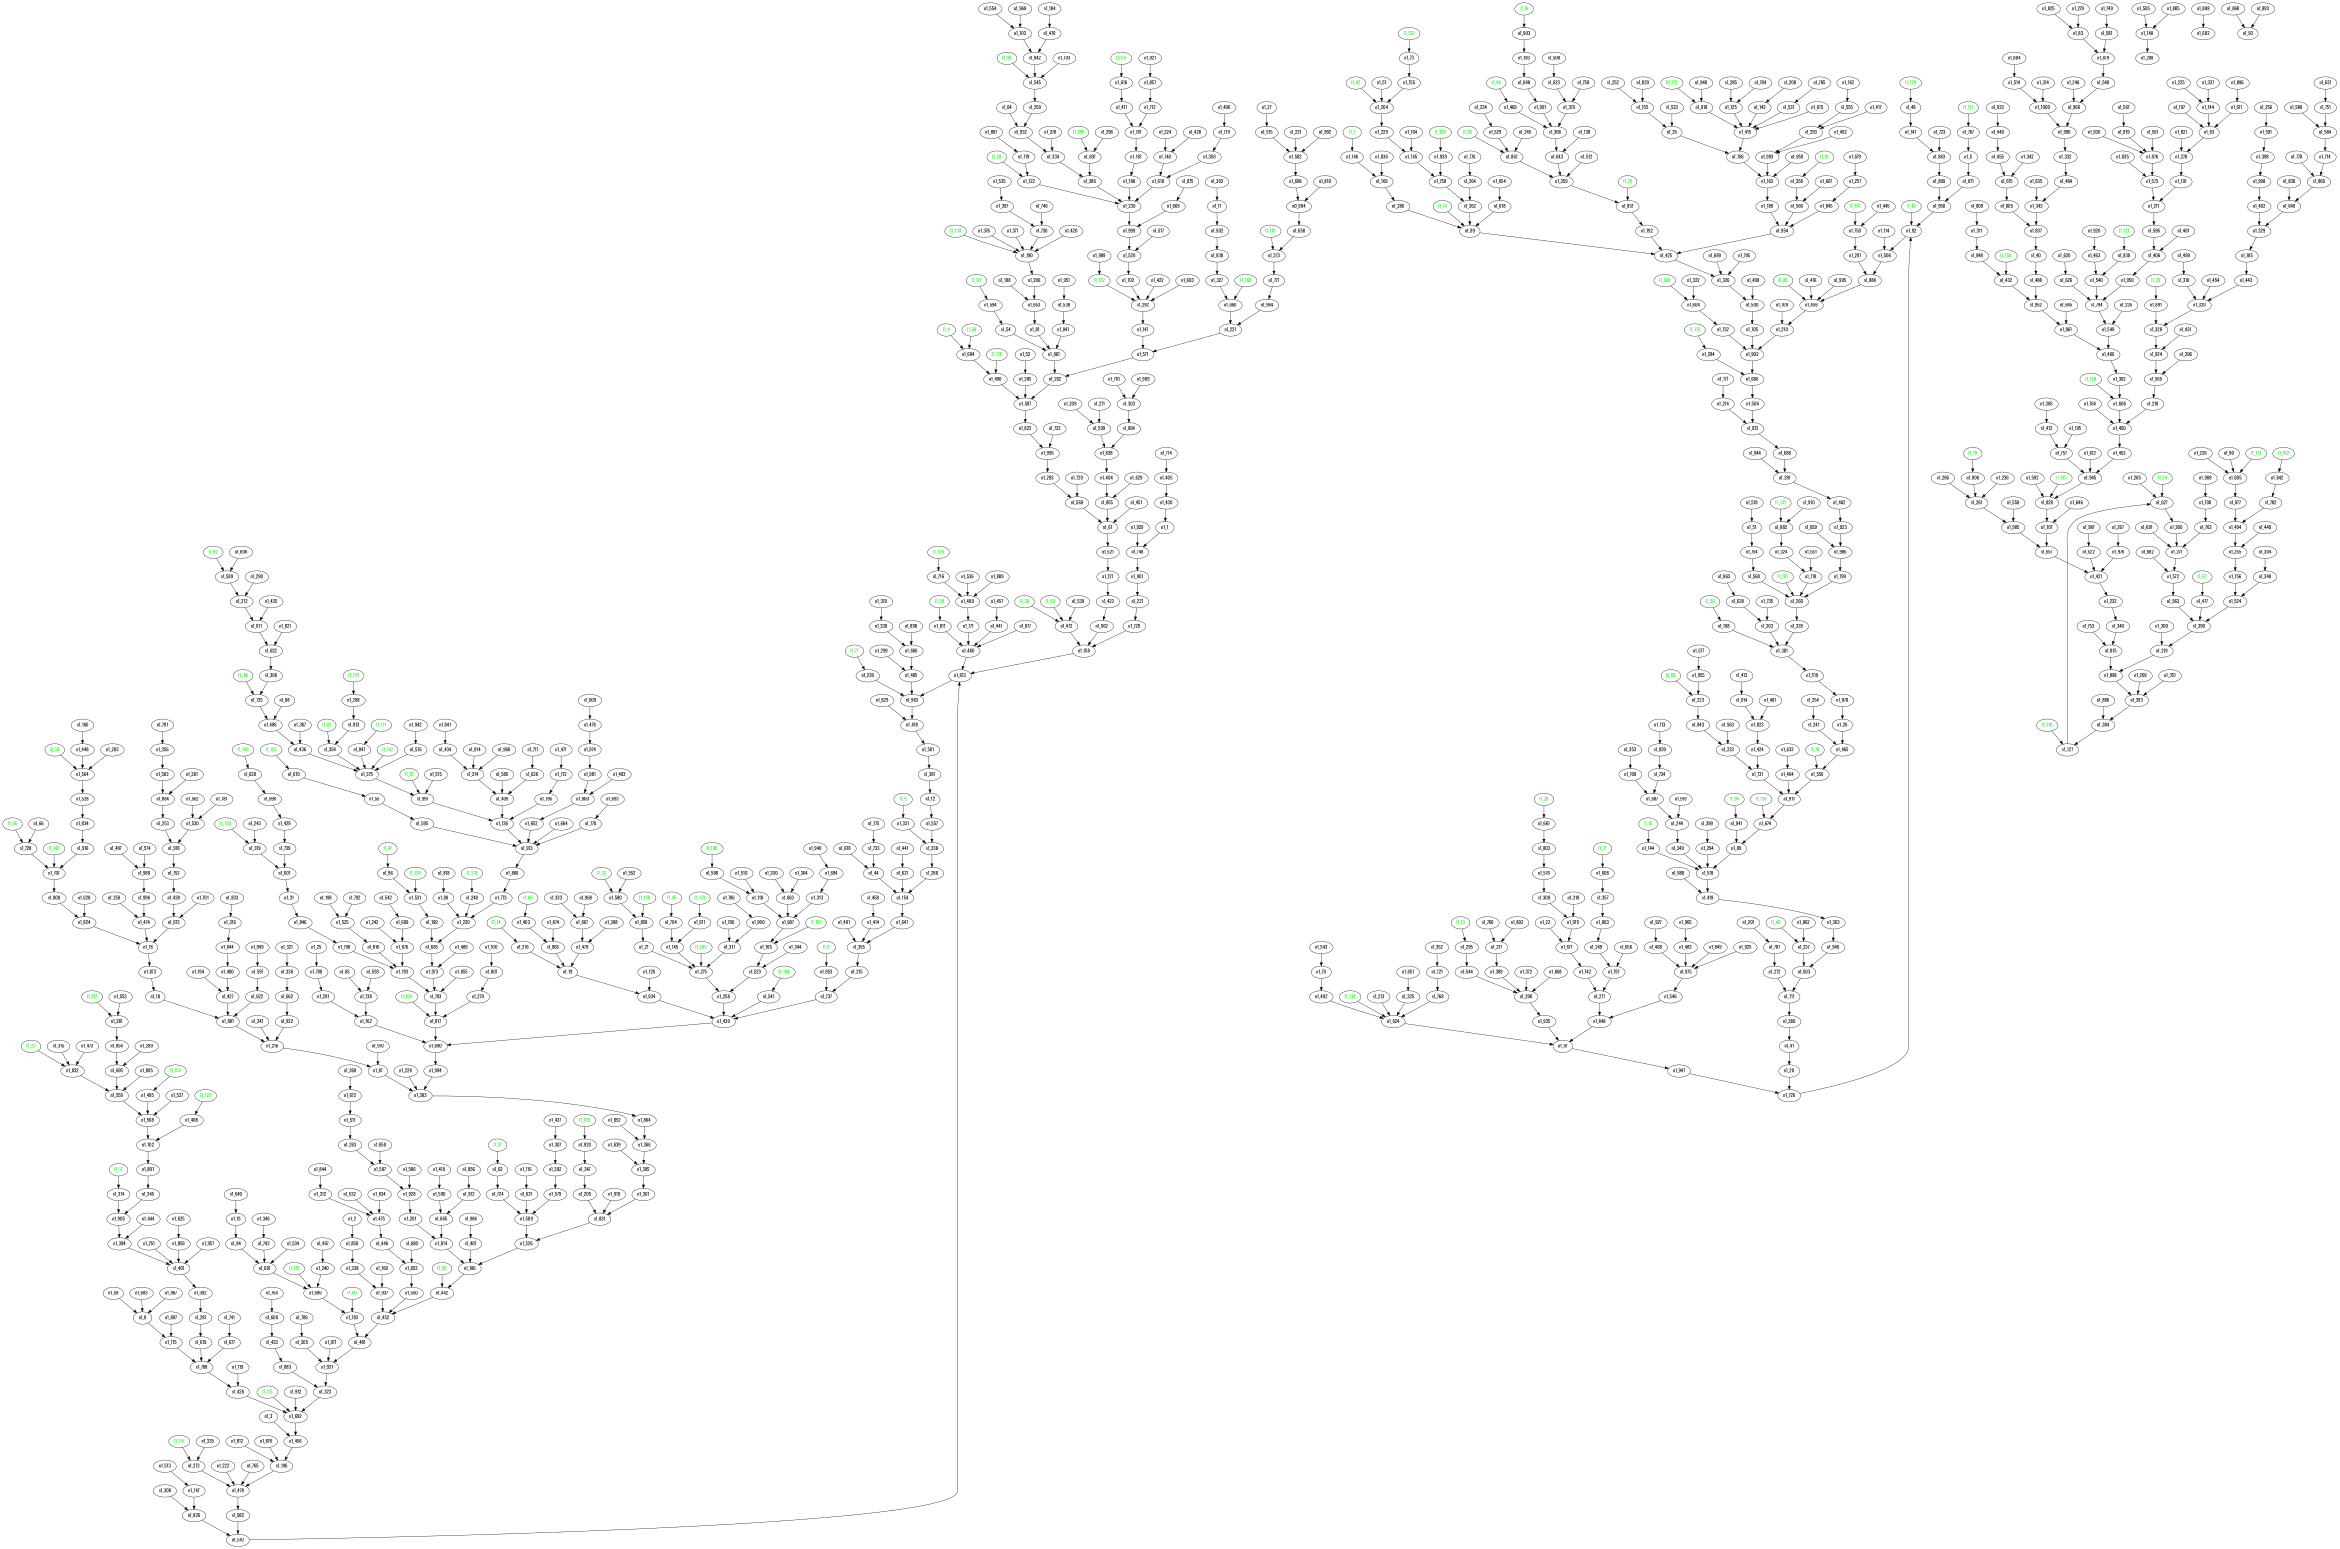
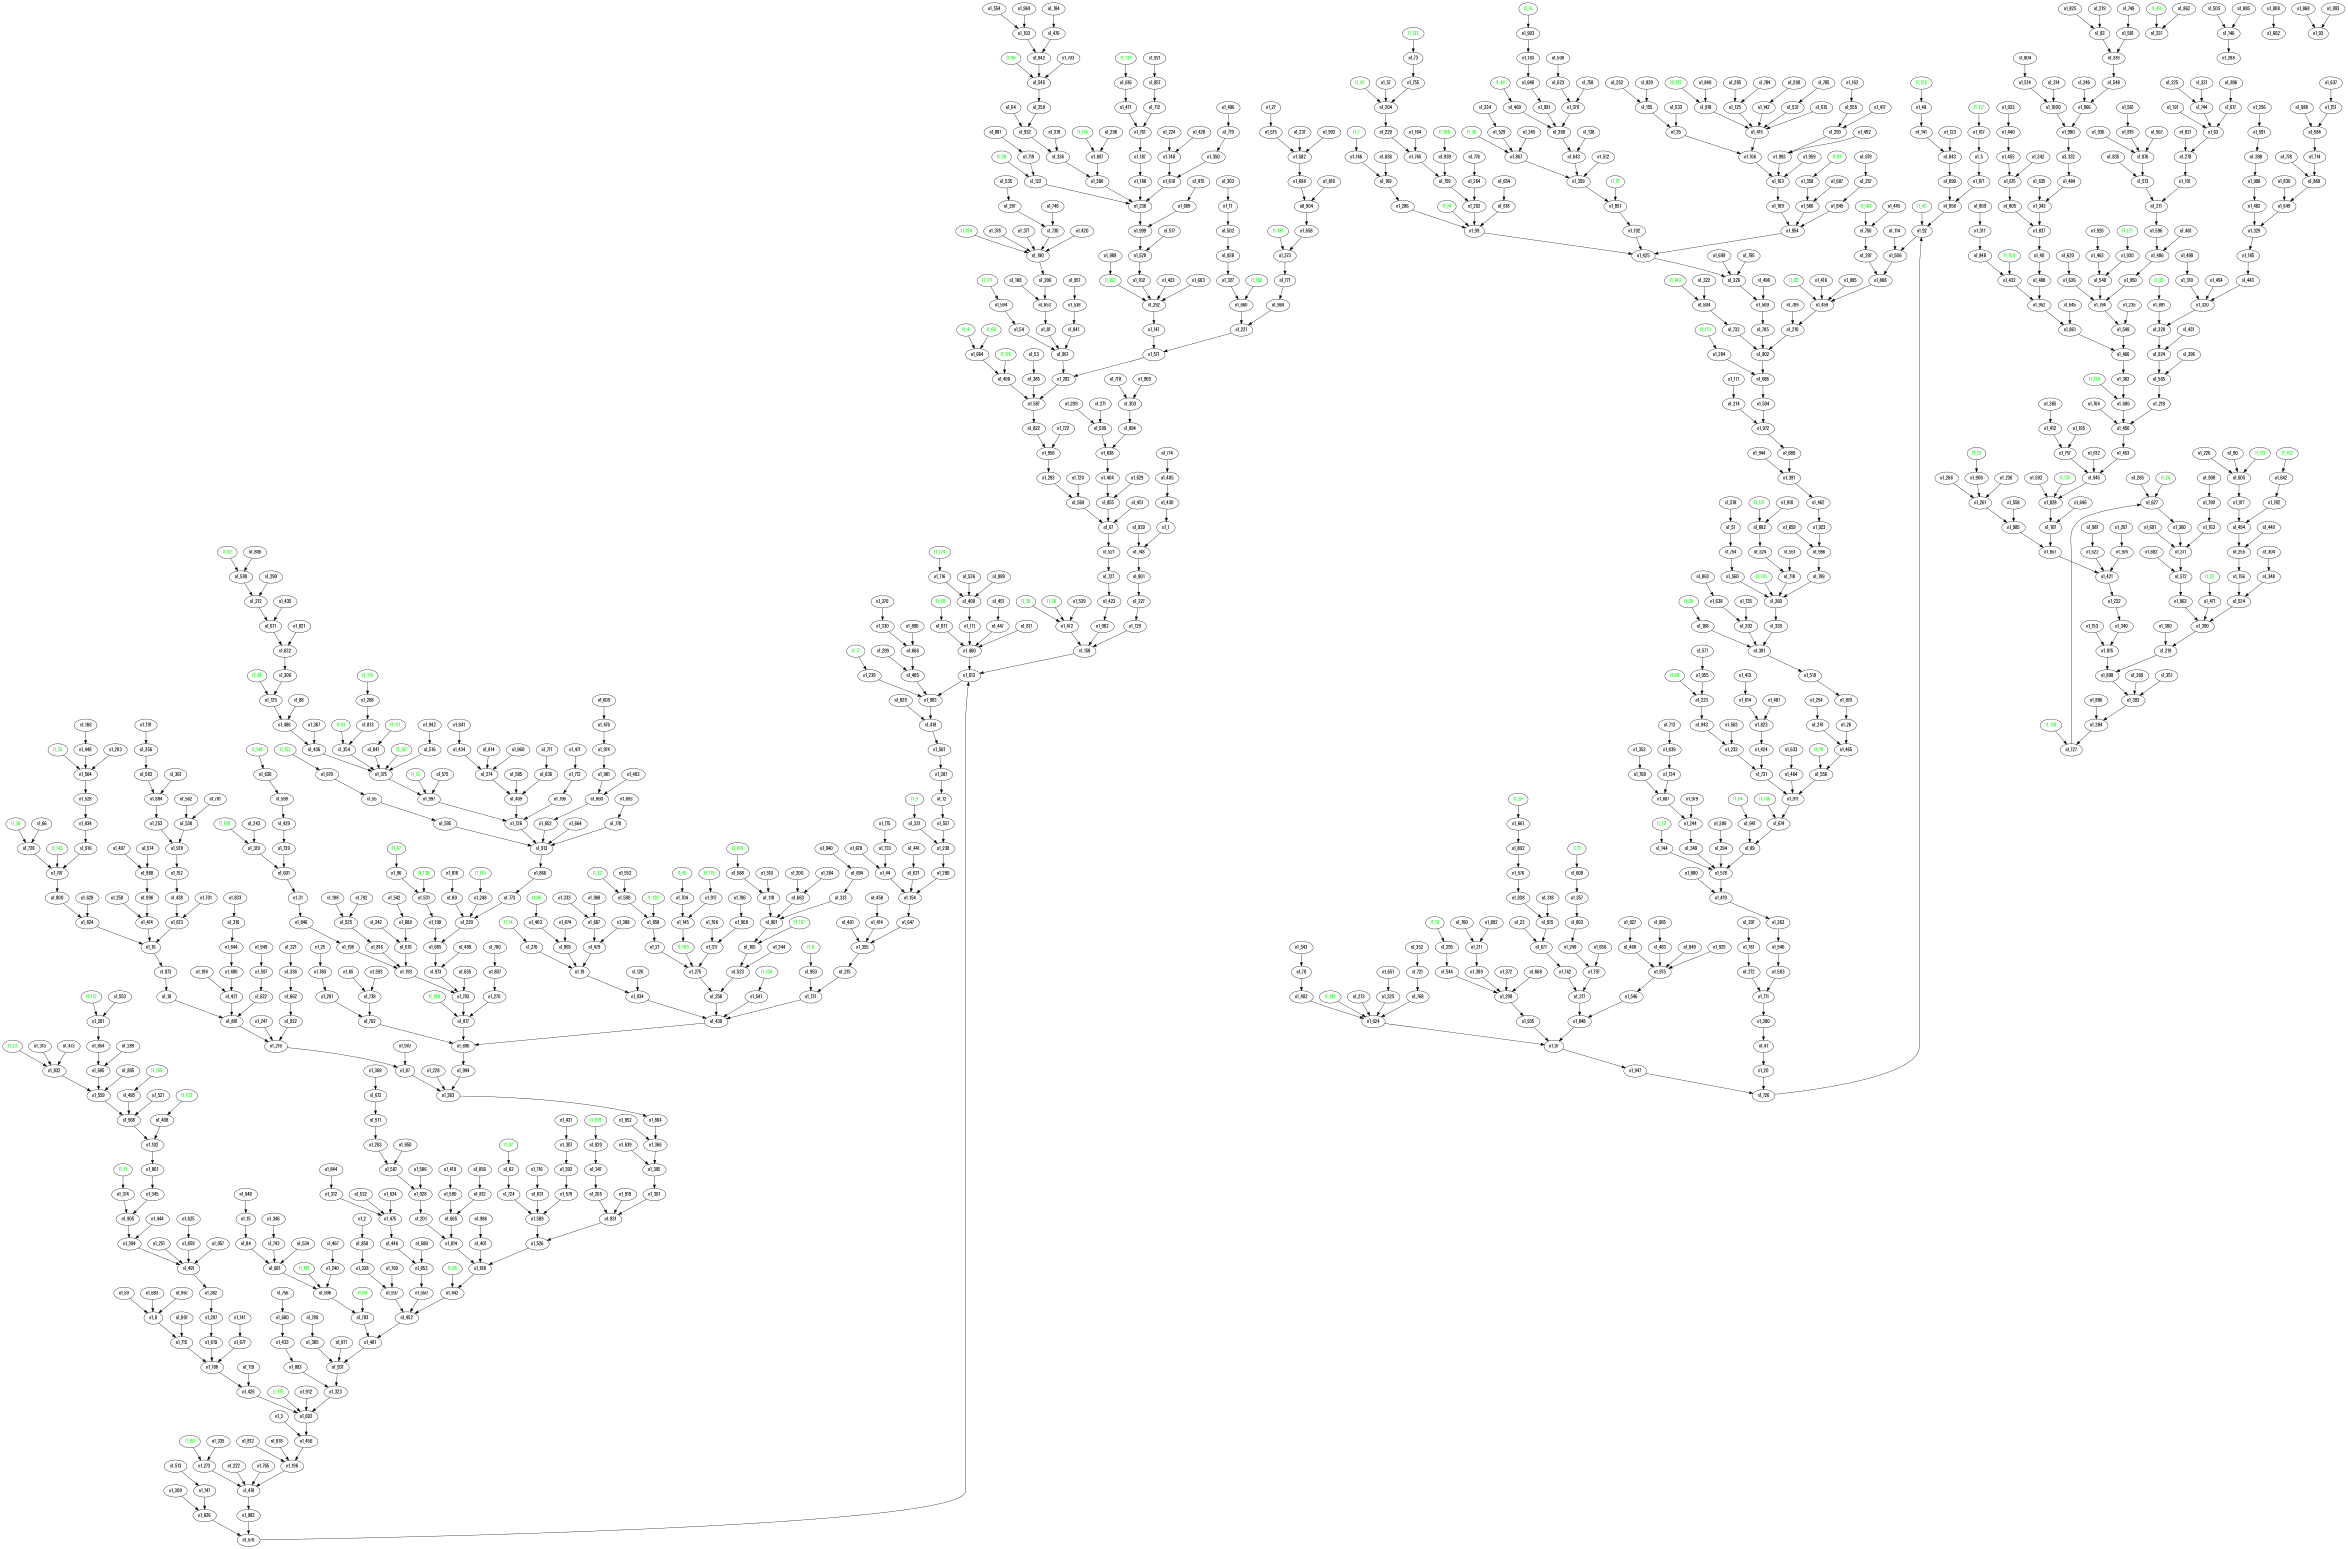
node "n1_332": label "n1_332" -> "n3_332"
edge "n1_237" -> "n1_503": removed
edge "n1_145" -> "n1_275": now "n1_145" -> "I1_105"
